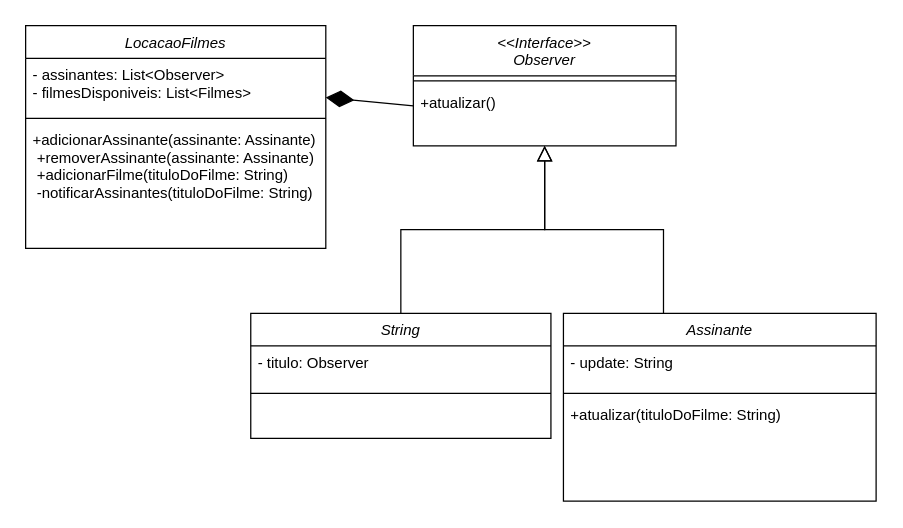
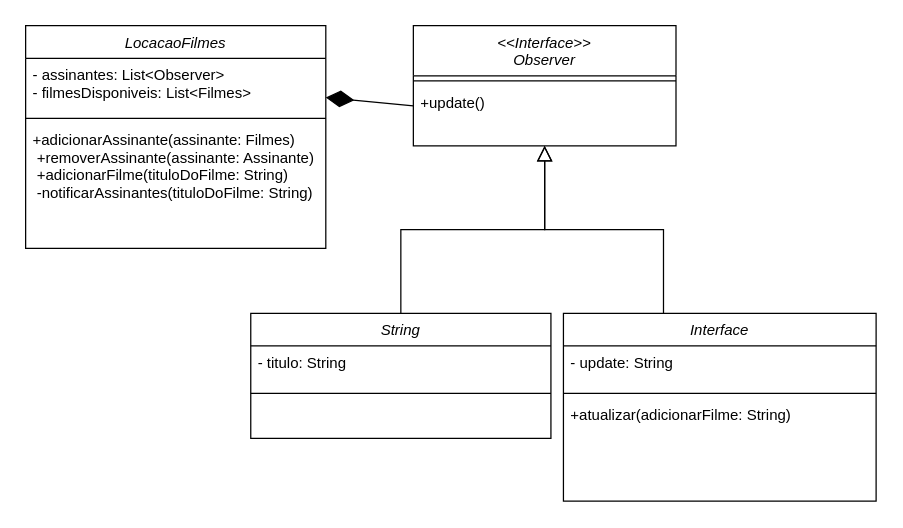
node "+atualizar()": label "+atualizar()" -> "+update()"
node "+adicionarAssinante(assinante: Assinante) +removerAssinante(assinante: Assinante) +adicionarFilme(tituloDoFilme: String) -notificarAssinantes(tituloDoFilme: String)": label "+adicionarAssinante(assinante: Assinante) +removerAssinante(assinante: Assinante) +adicionarFilme(tituloDoFilme: String) -notificarAssinantes(tituloDoFilme: String)" -> "+adicionarAssinante(assinante: Filmes) +removerAssinante(assinante: Assinante) +adicionarFilme(tituloDoFilme: String) -notificarAssinantes(tituloDoFilme: String)"
node "Assinante": label "Assinante" -> "Interface"
node "- titulo: Observer": label "- titulo: Observer" -> "- titulo: String"
node "+atualizar(tituloDoFilme: String)": label "+atualizar(tituloDoFilme: String)" -> "+atualizar(adicionarFilme: String)"
